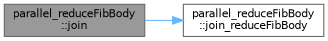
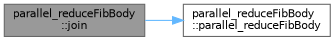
node "parallel_reduceFibBody ::join_reduceFibBody": label "parallel_reduceFibBody ::join_reduceFibBody" -> "parallel_reduceFibBody ::parallel_reduceFibBody"
